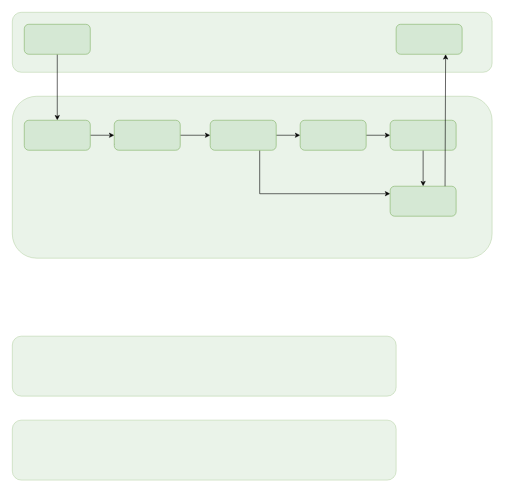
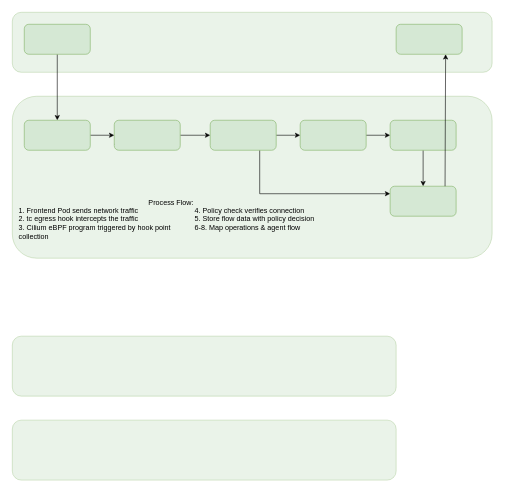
node "Process Flow: 1. Frontend Pod sends network traffic 4. Policy check verifies connection 2. tc egress hook intercepts the traffic 5. Store flow data with policy decision 3. Cilium eBPF program triggered by hook point 6-8. Map operations & agent flow collection": added
